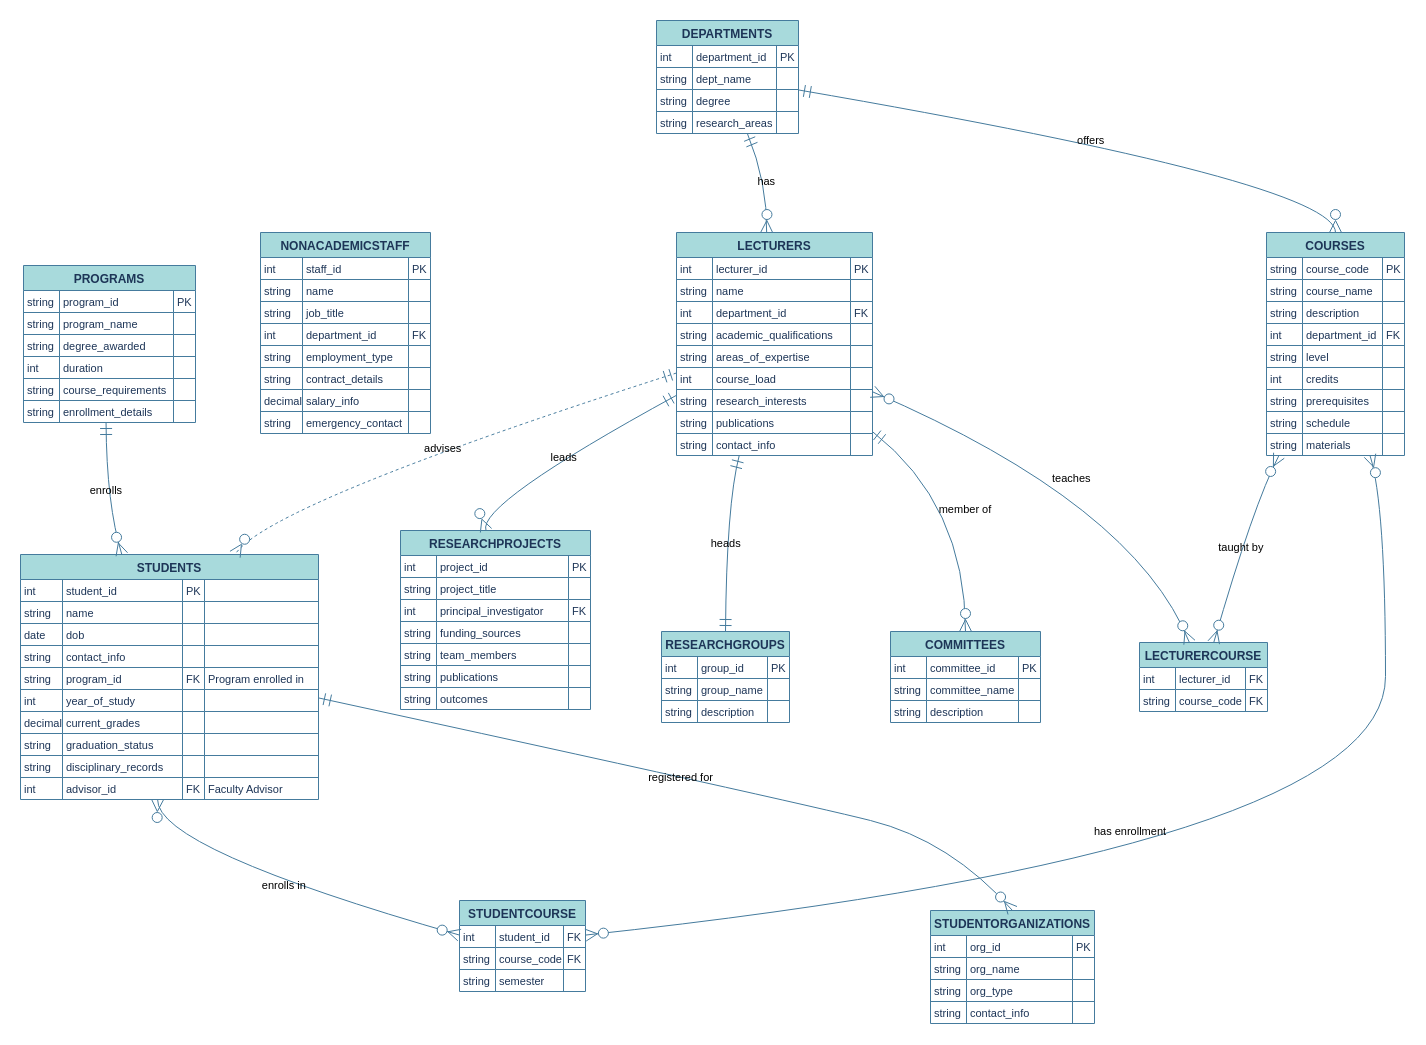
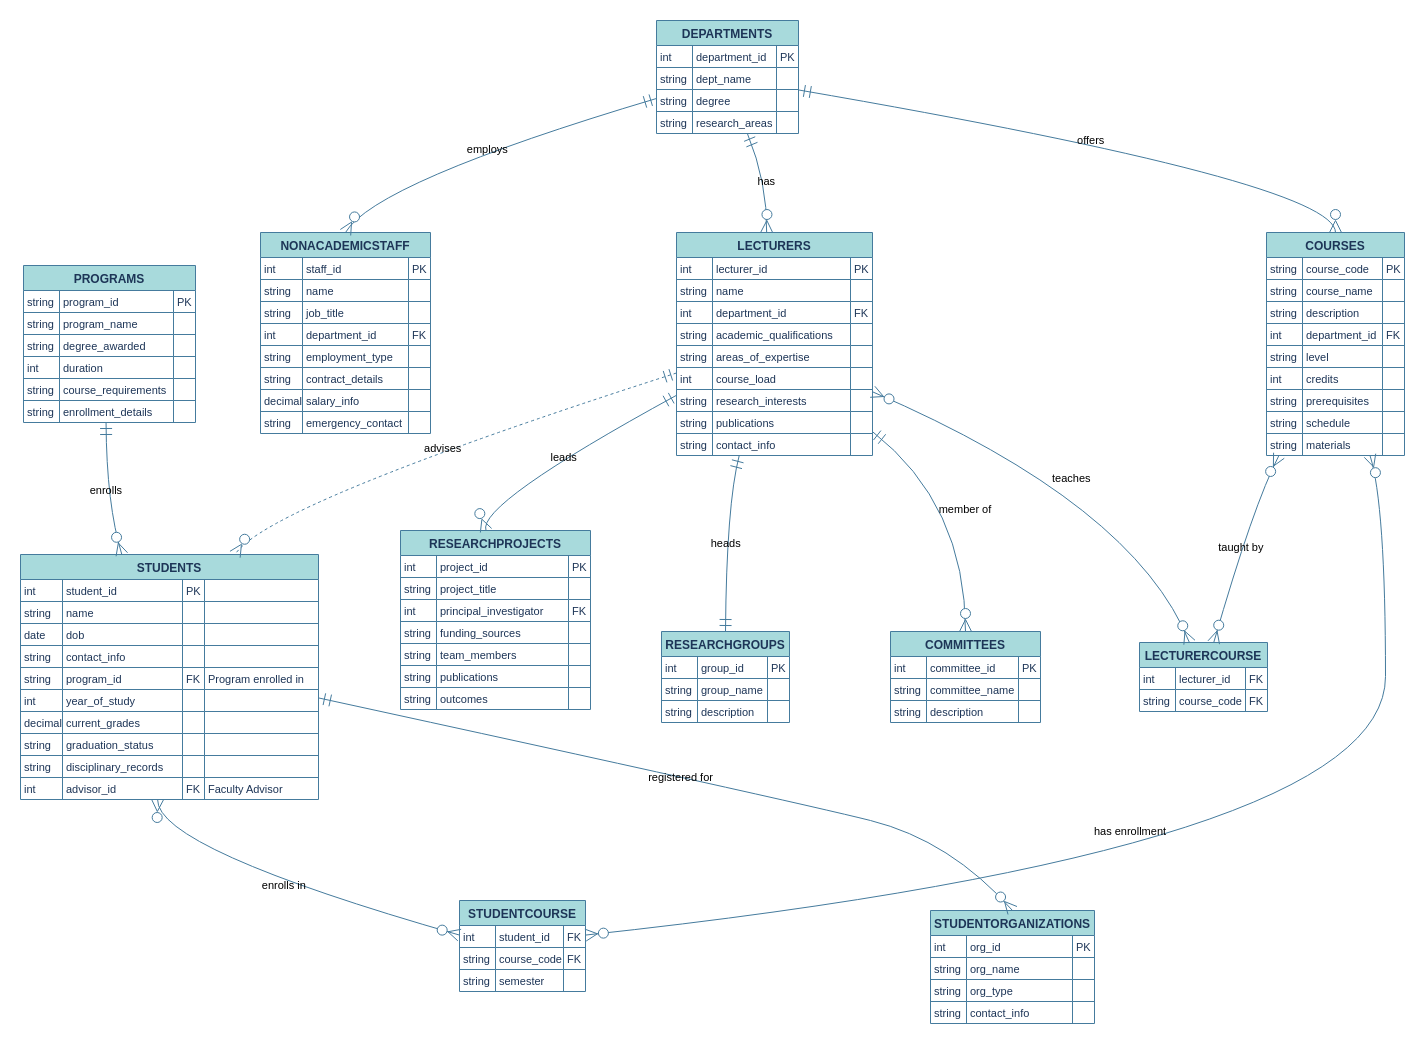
edge "DEPARTMENTS" -- "NONACADEMICSTAFF": added, label "employs"
